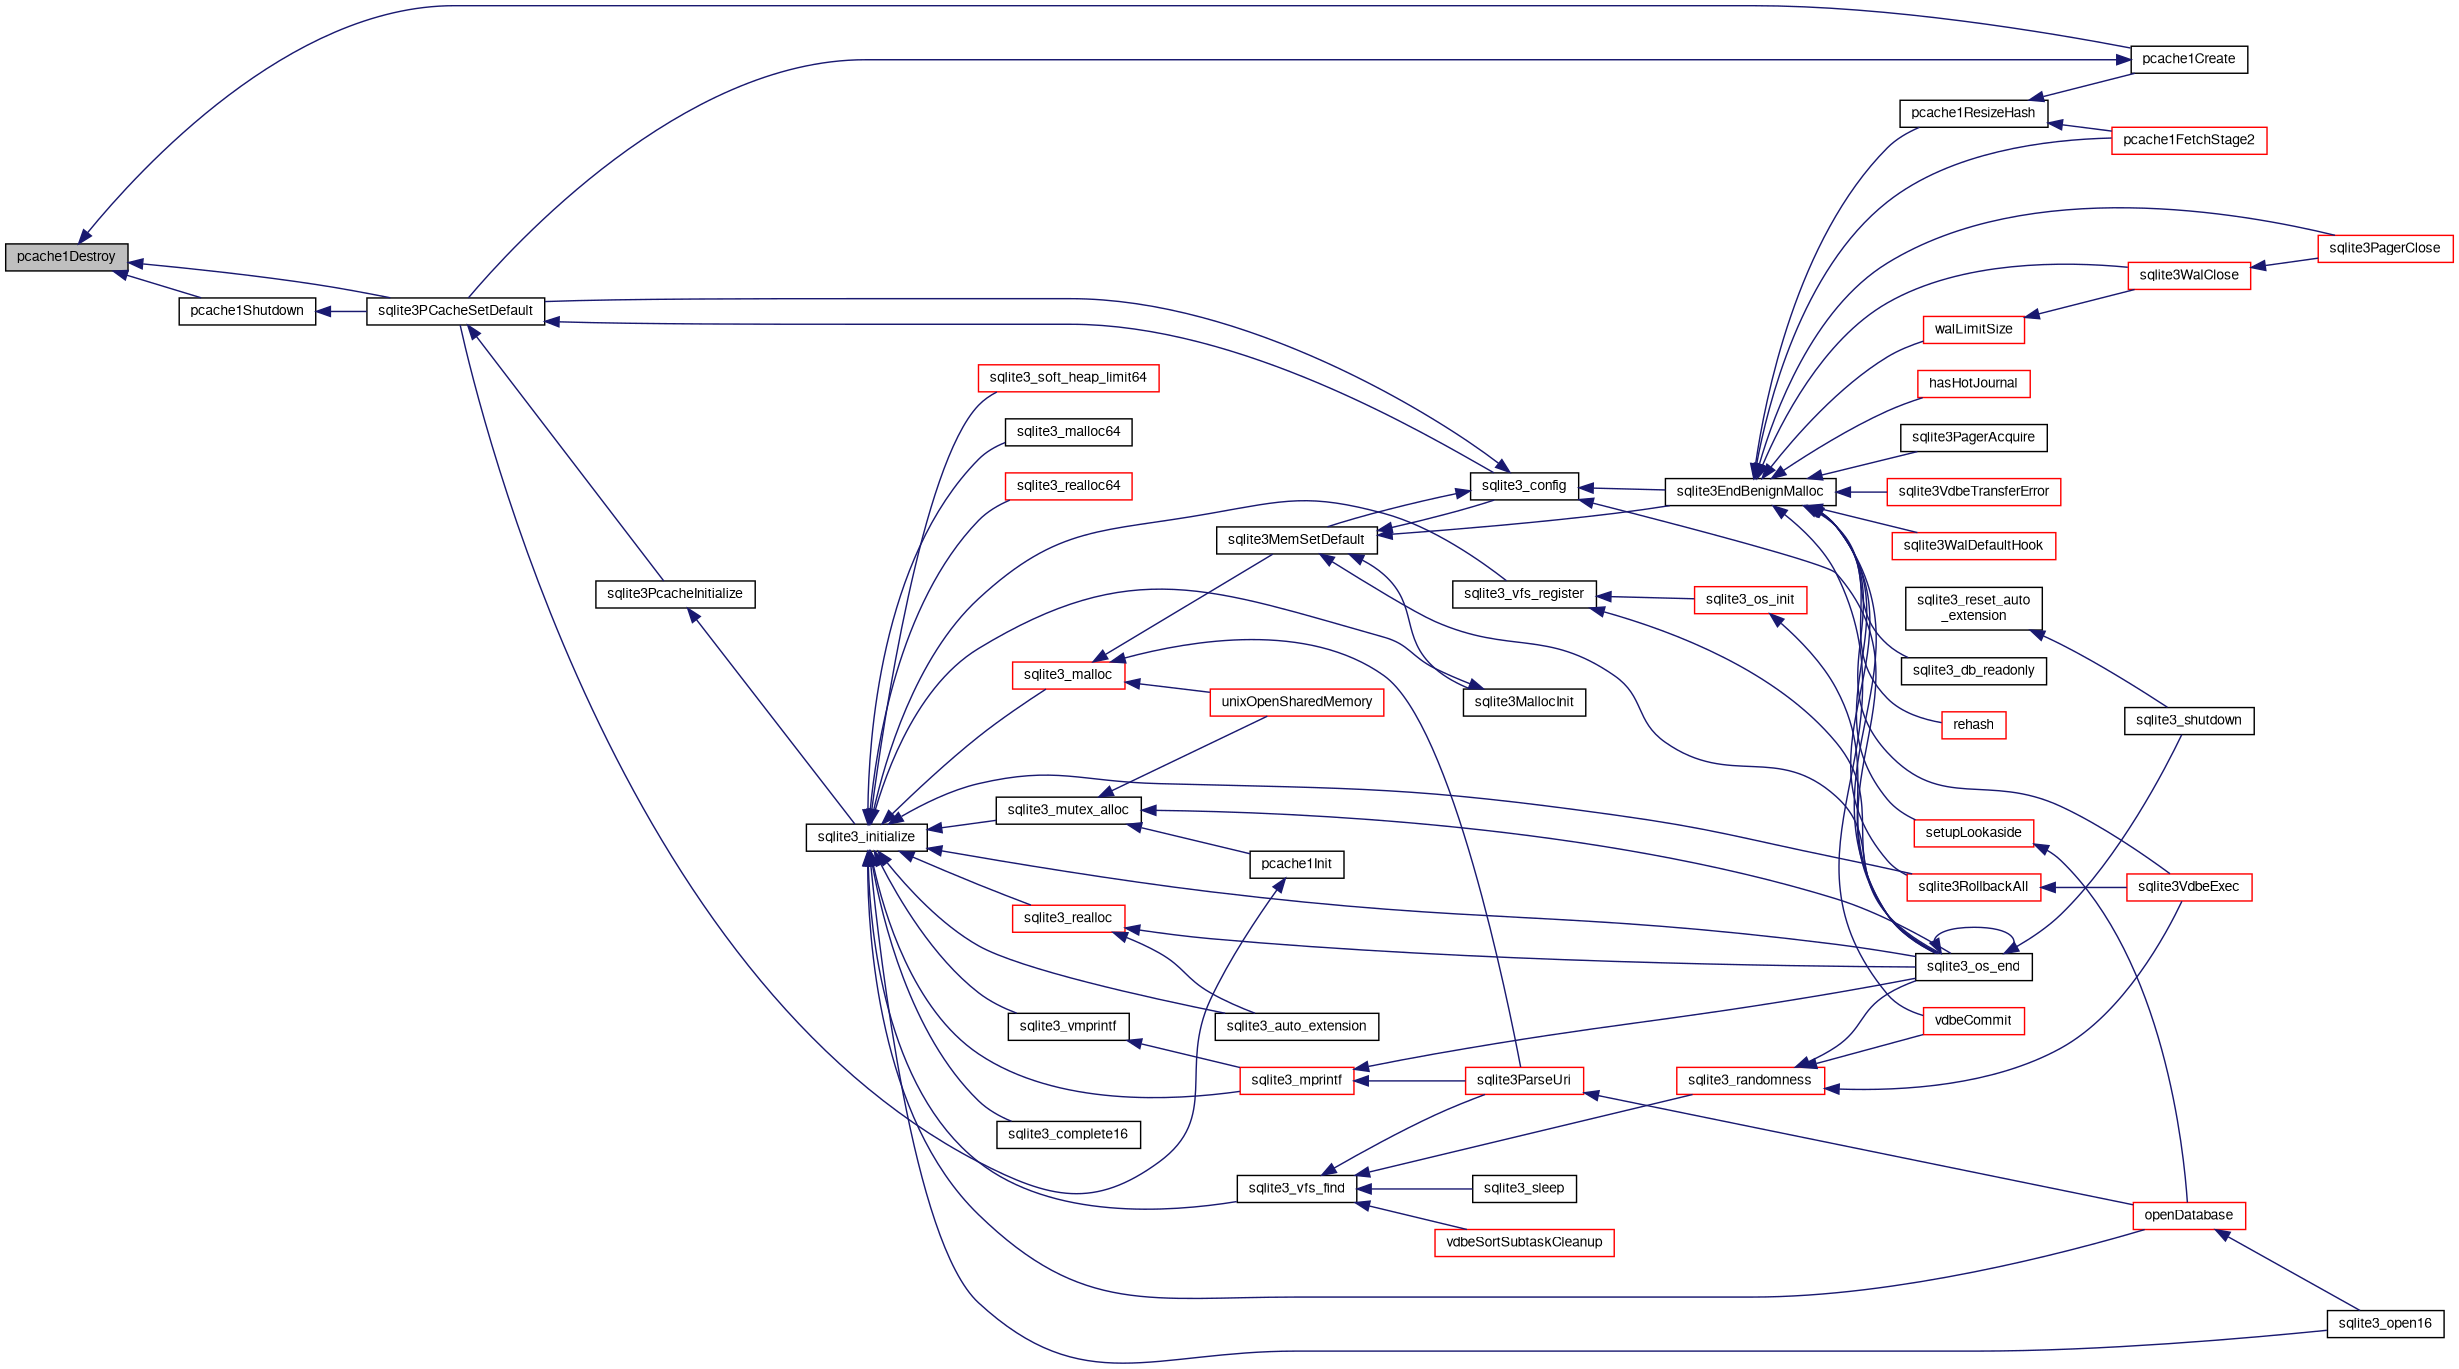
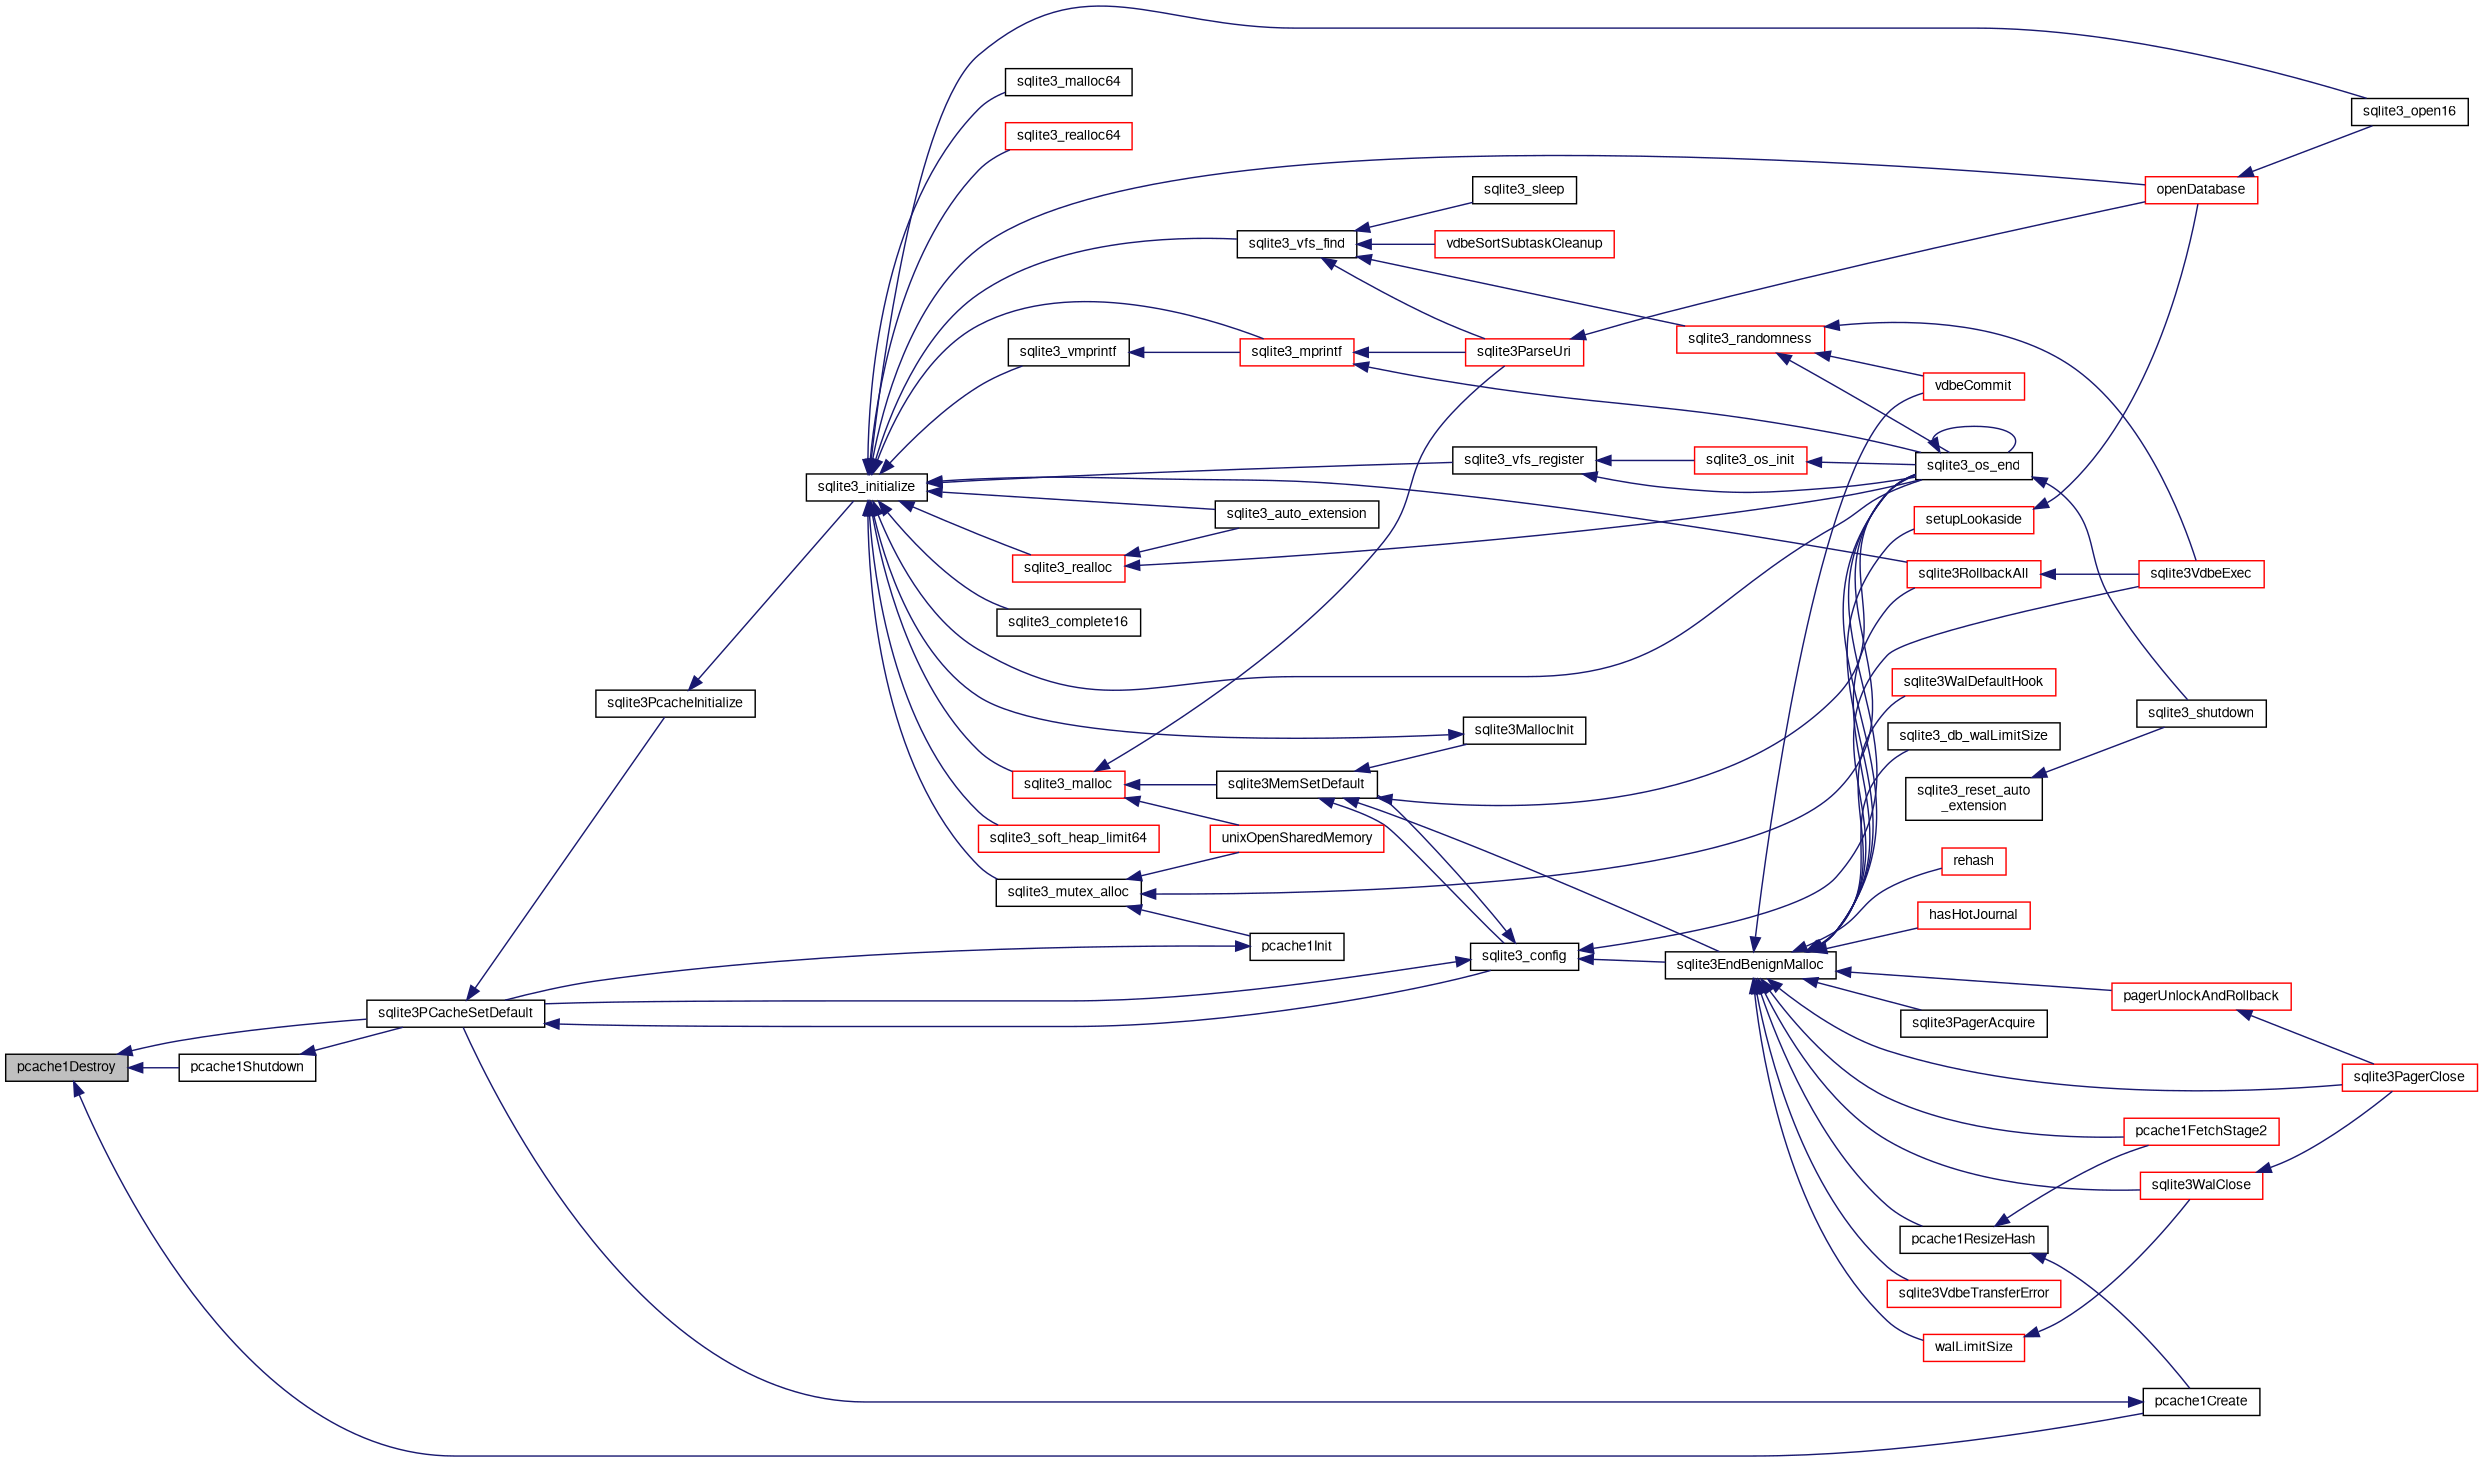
node "sqlite3_db_readonly": label "sqlite3_db_readonly" -> "sqlite3_db_walLimitSize"
node "pagerUnlockAndRollback": added
